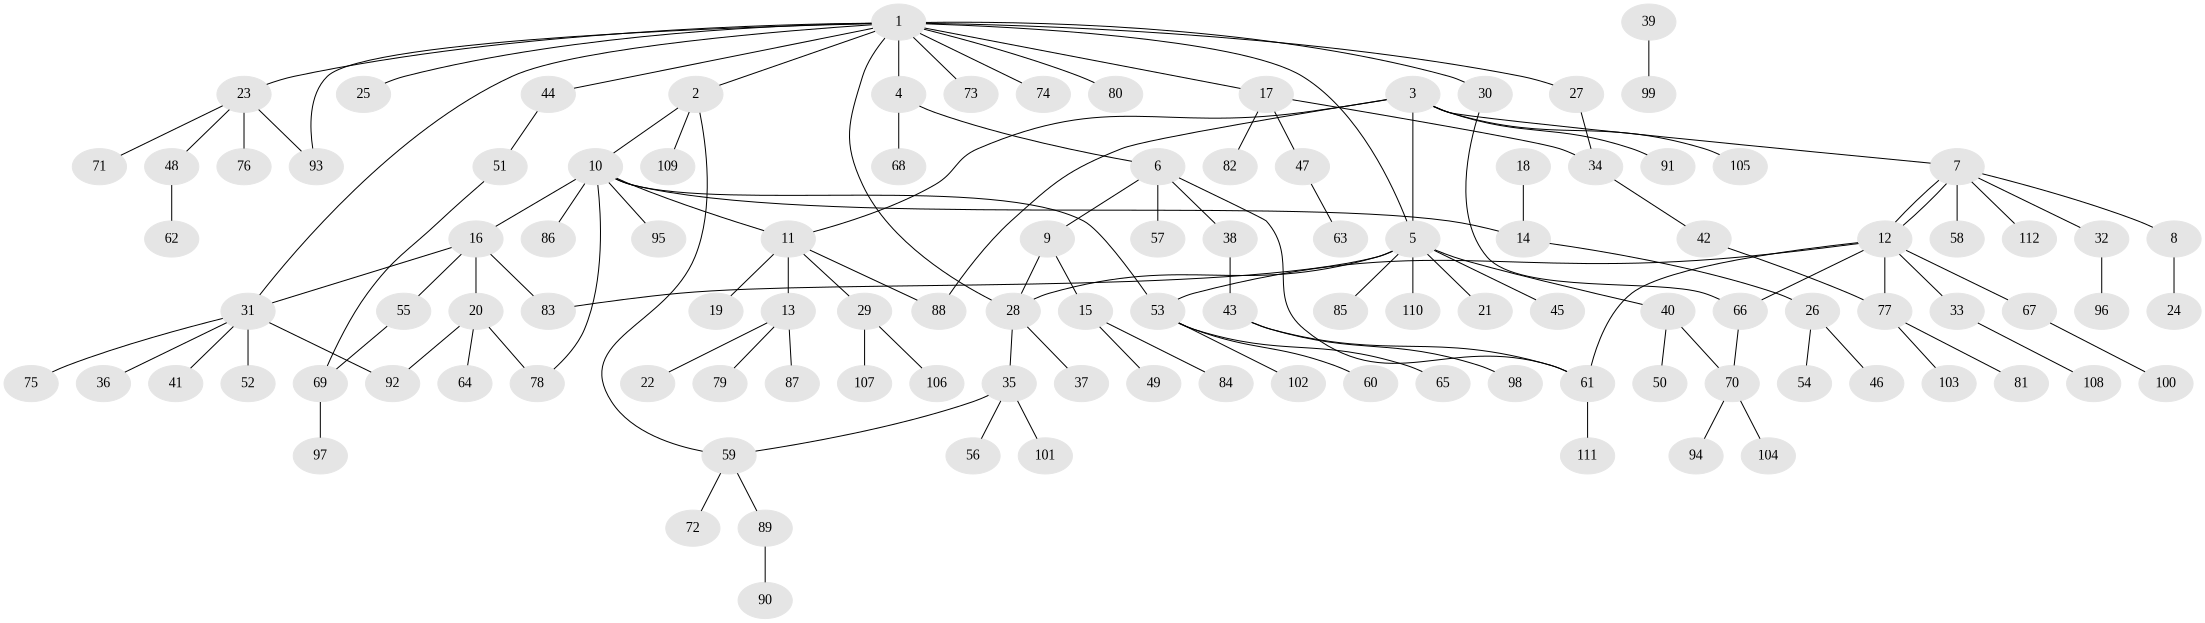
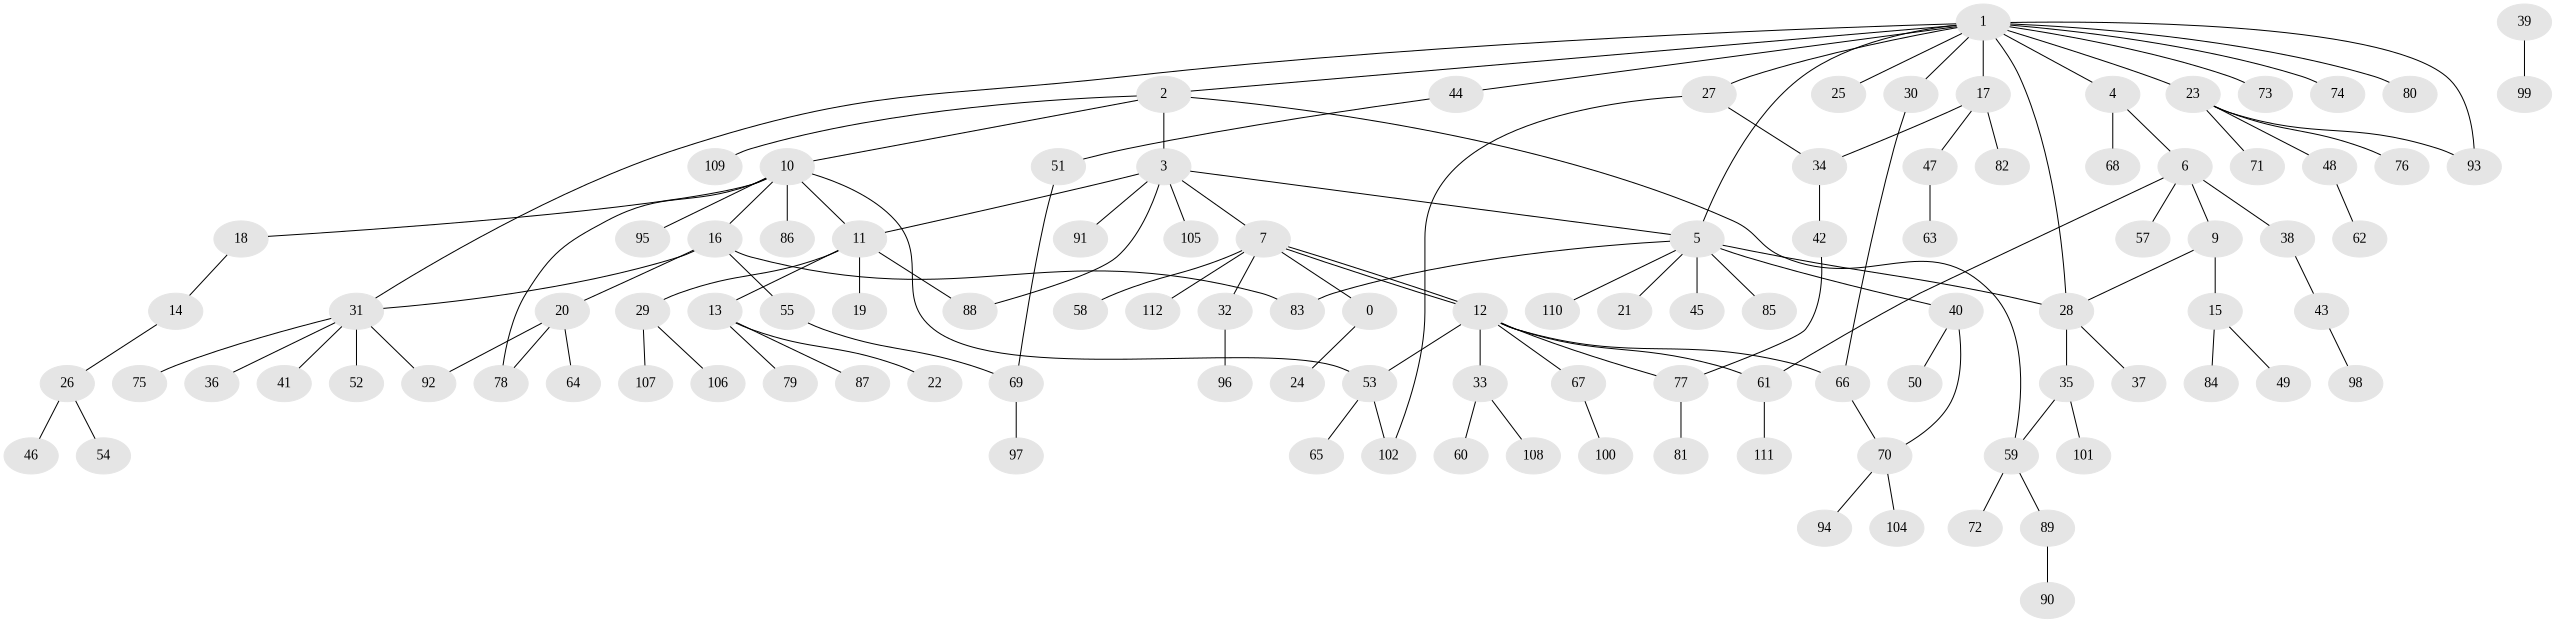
edge "2" -- "3": added
edge "27" -- "102": added
edge "10" -- "14": now "10" -- "18"
node "8": label "8" -> "0"
edge "43" -- "61": removed
edge "53" -- "60": now "33" -- "60"
node "103": removed
node "56": removed
